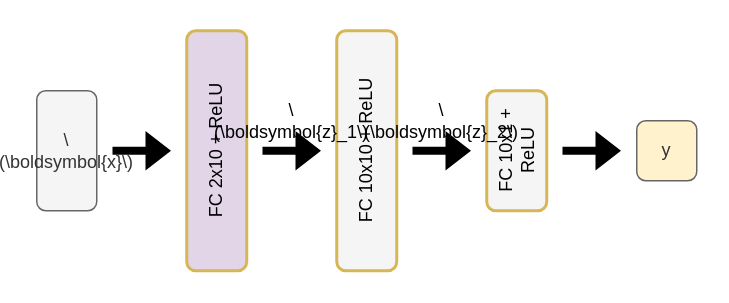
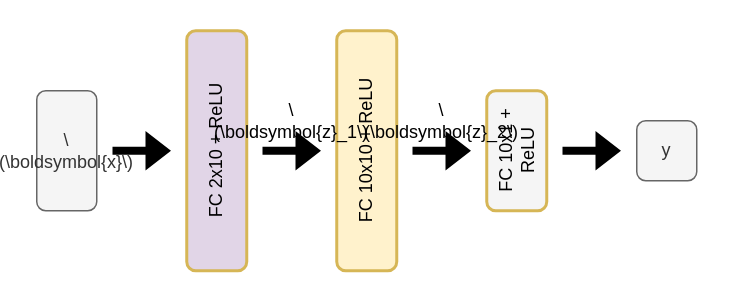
node "FC 10x10 + ReLU": fillcolor #f5f5f5 -> #fff2cc
node "y": fillcolor #fff2cc -> #f5f5f5
